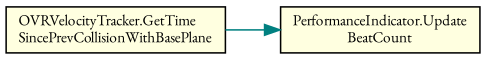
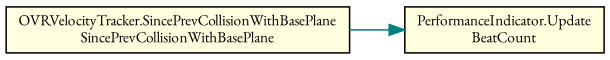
node "OVRVelocityTracker.GetTime SincePrevCollisionWithBasePlane": label "OVRVelocityTracker.GetTime SincePrevCollisionWithBasePlane" -> "OVRVelocityTracker.SincePrevCollisionWithBasePlane SincePrevCollisionWithBasePlane"
